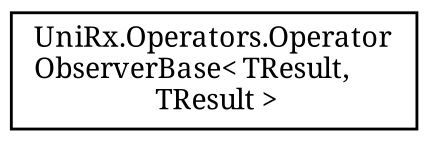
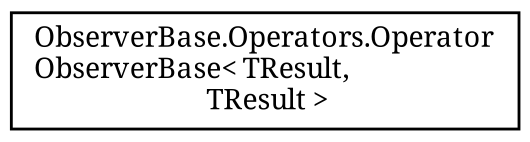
node "UniRx.Operators.Operator ObserverBase< TResult, TResult >": label "UniRx.Operators.Operator ObserverBase< TResult, TResult >" -> "ObserverBase.Operators.Operator ObserverBase< TResult, TResult >"
